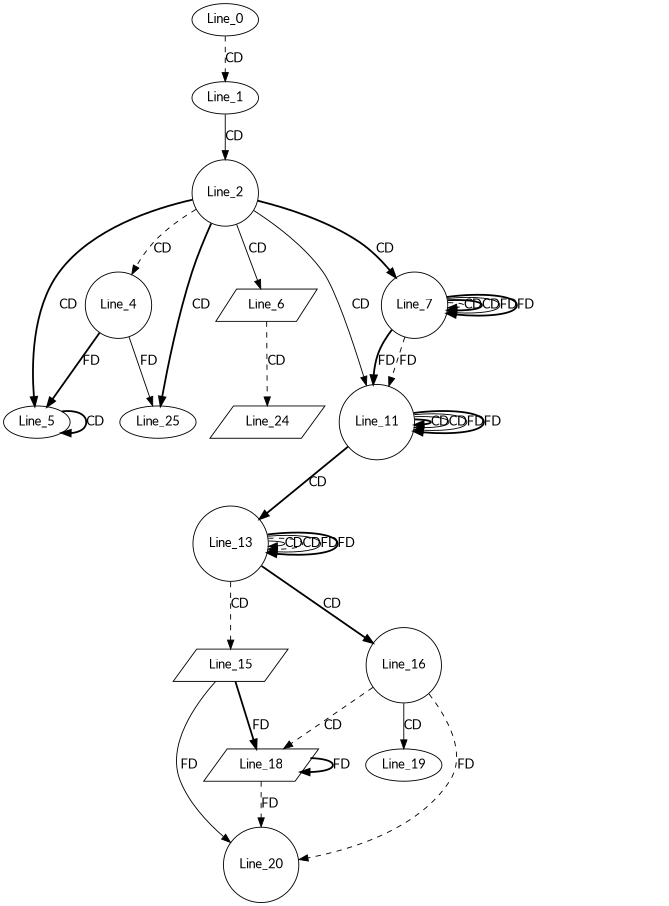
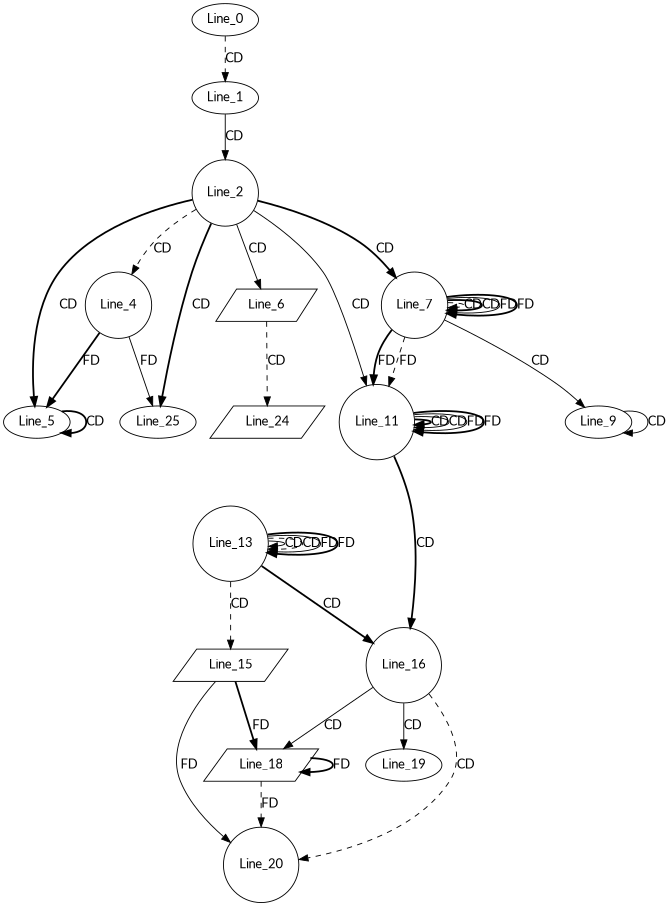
node "Line_9": added
edge "Line_11" -> "Line_13": now "Line_11" -> "Line_16"
edge "Line_16" -> "Line_18": style dashed -> solid
edge "Line_16" -> "Line_20": label "FD" -> "CD"
